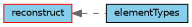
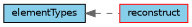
edge "elementTypes" -> "reconstruct": reversed
